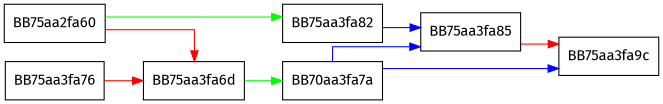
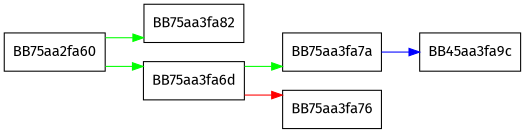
edge "BB75aa2fa60" -> "BB75aa3fa6d": color red -> green
node "BB75aa3fa85": removed
node "BB75aa3fa9c": label "BB75aa3fa9c" -> "BB45aa3fa9c"
edge "BB75aa3fa76" -> "BB75aa3fa6d": reversed
node "BB70aa3fa7a": label "BB70aa3fa7a" -> "BB75aa3fa7a"
